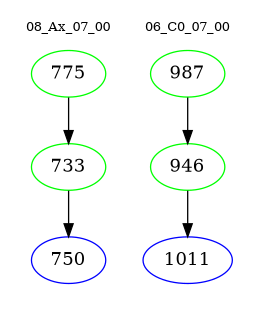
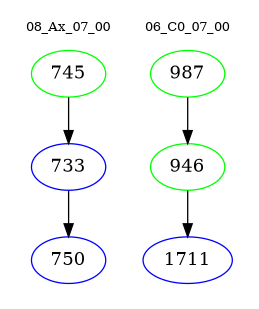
node "775": label "775" -> "745"
node "733": color green -> blue
node "1011": label "1011" -> "1711"
